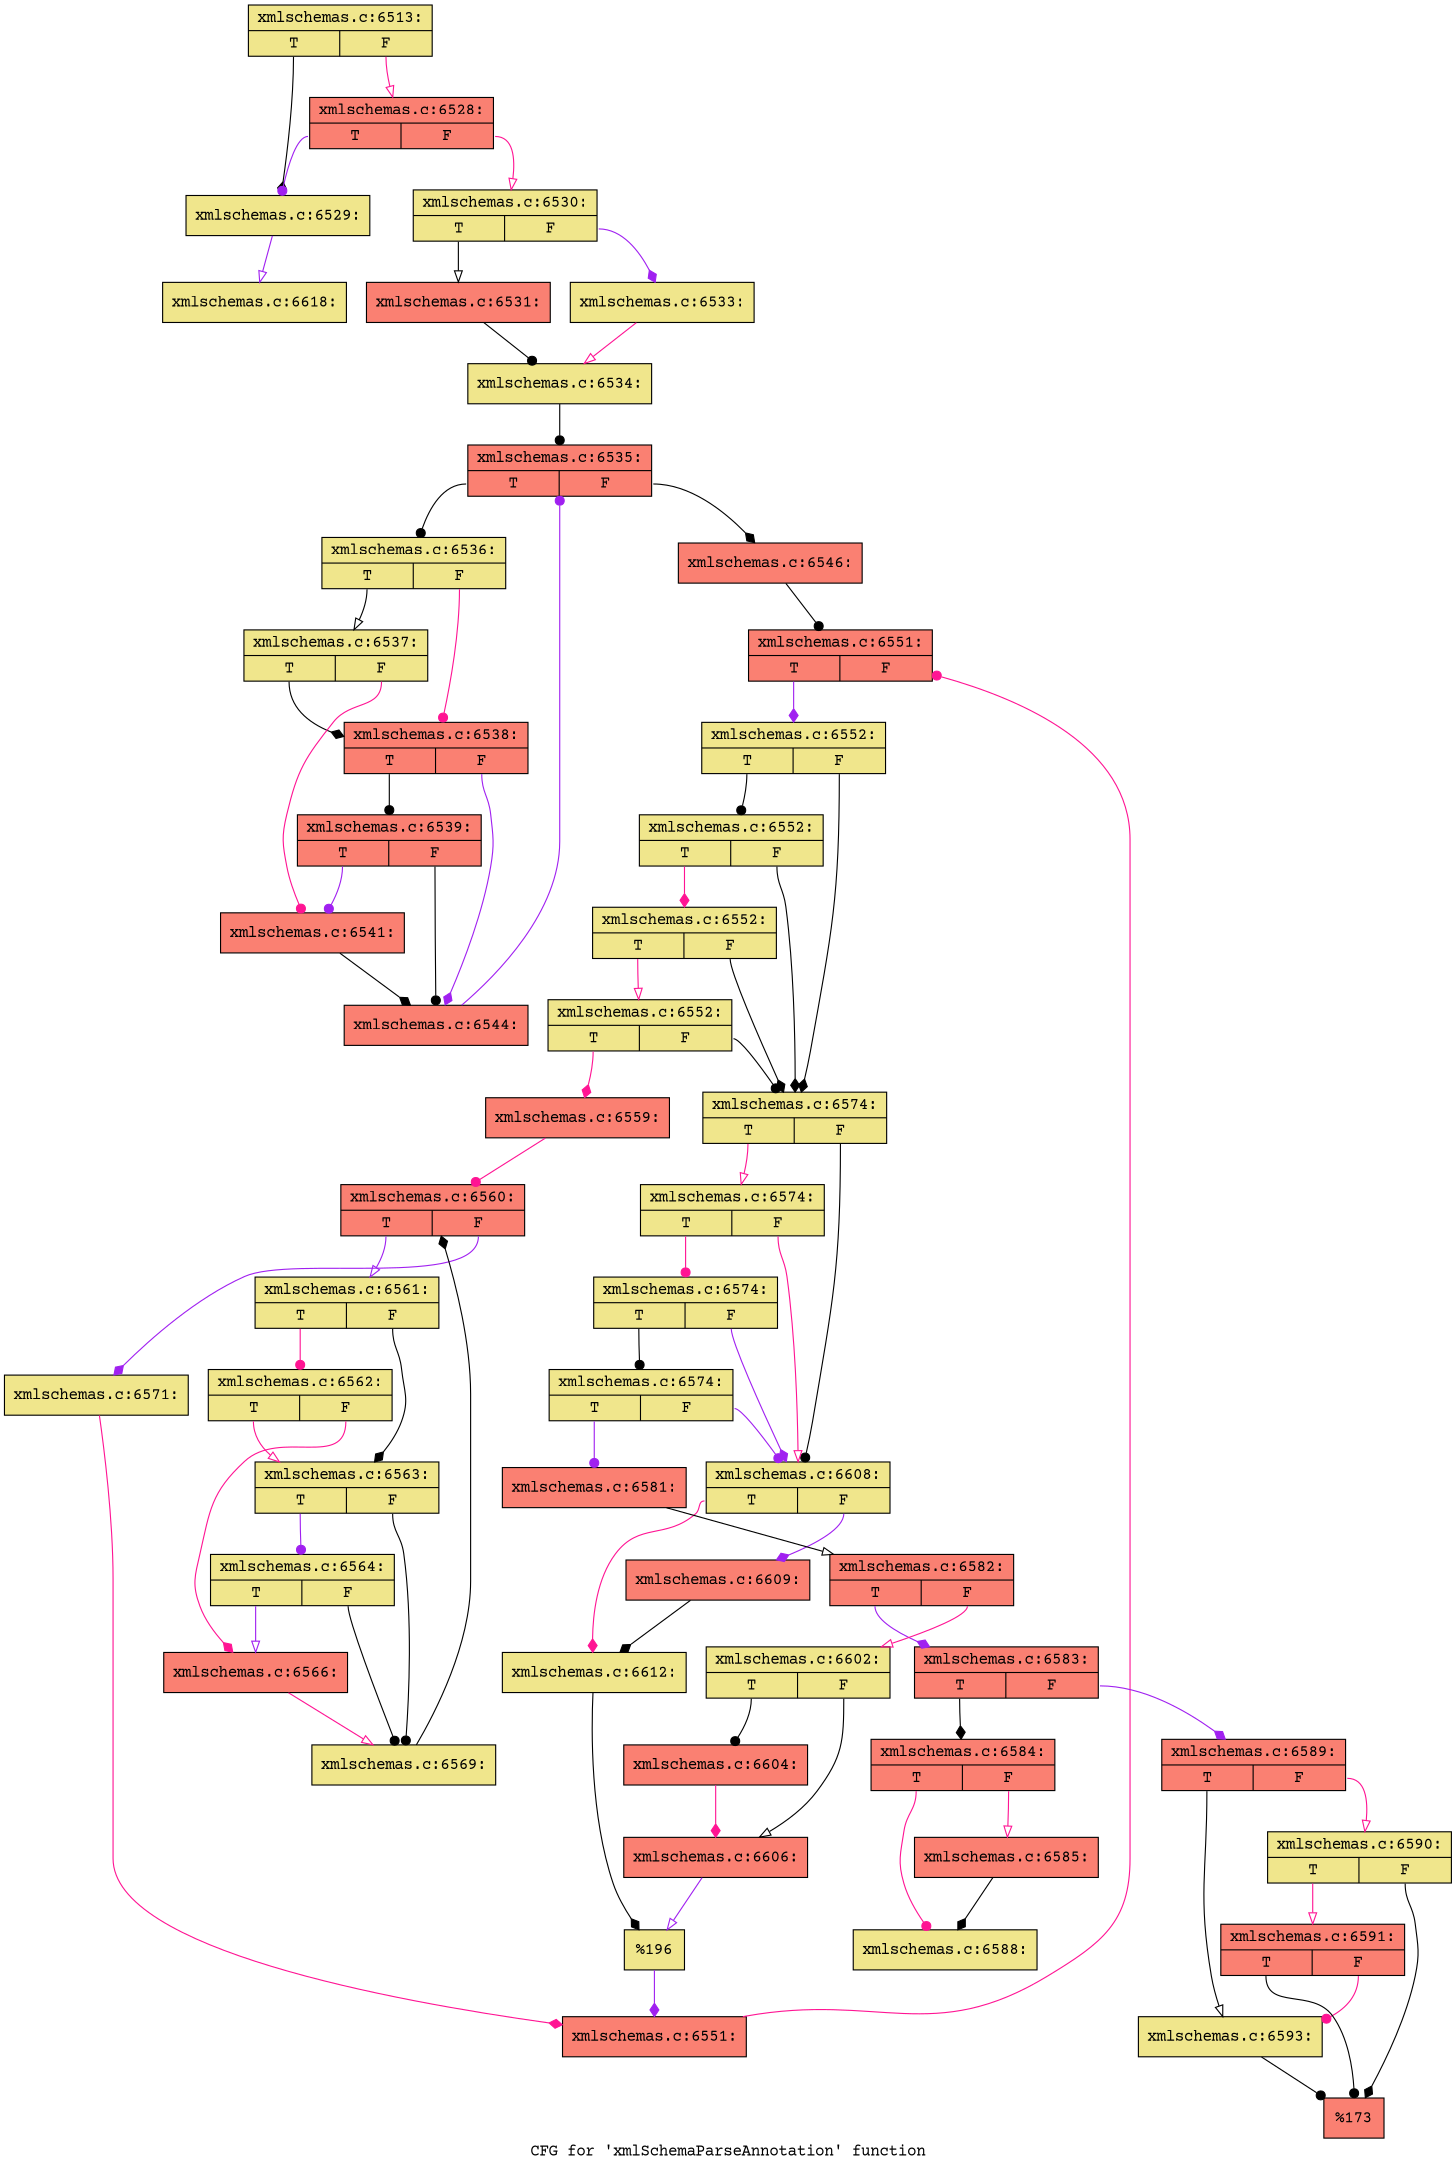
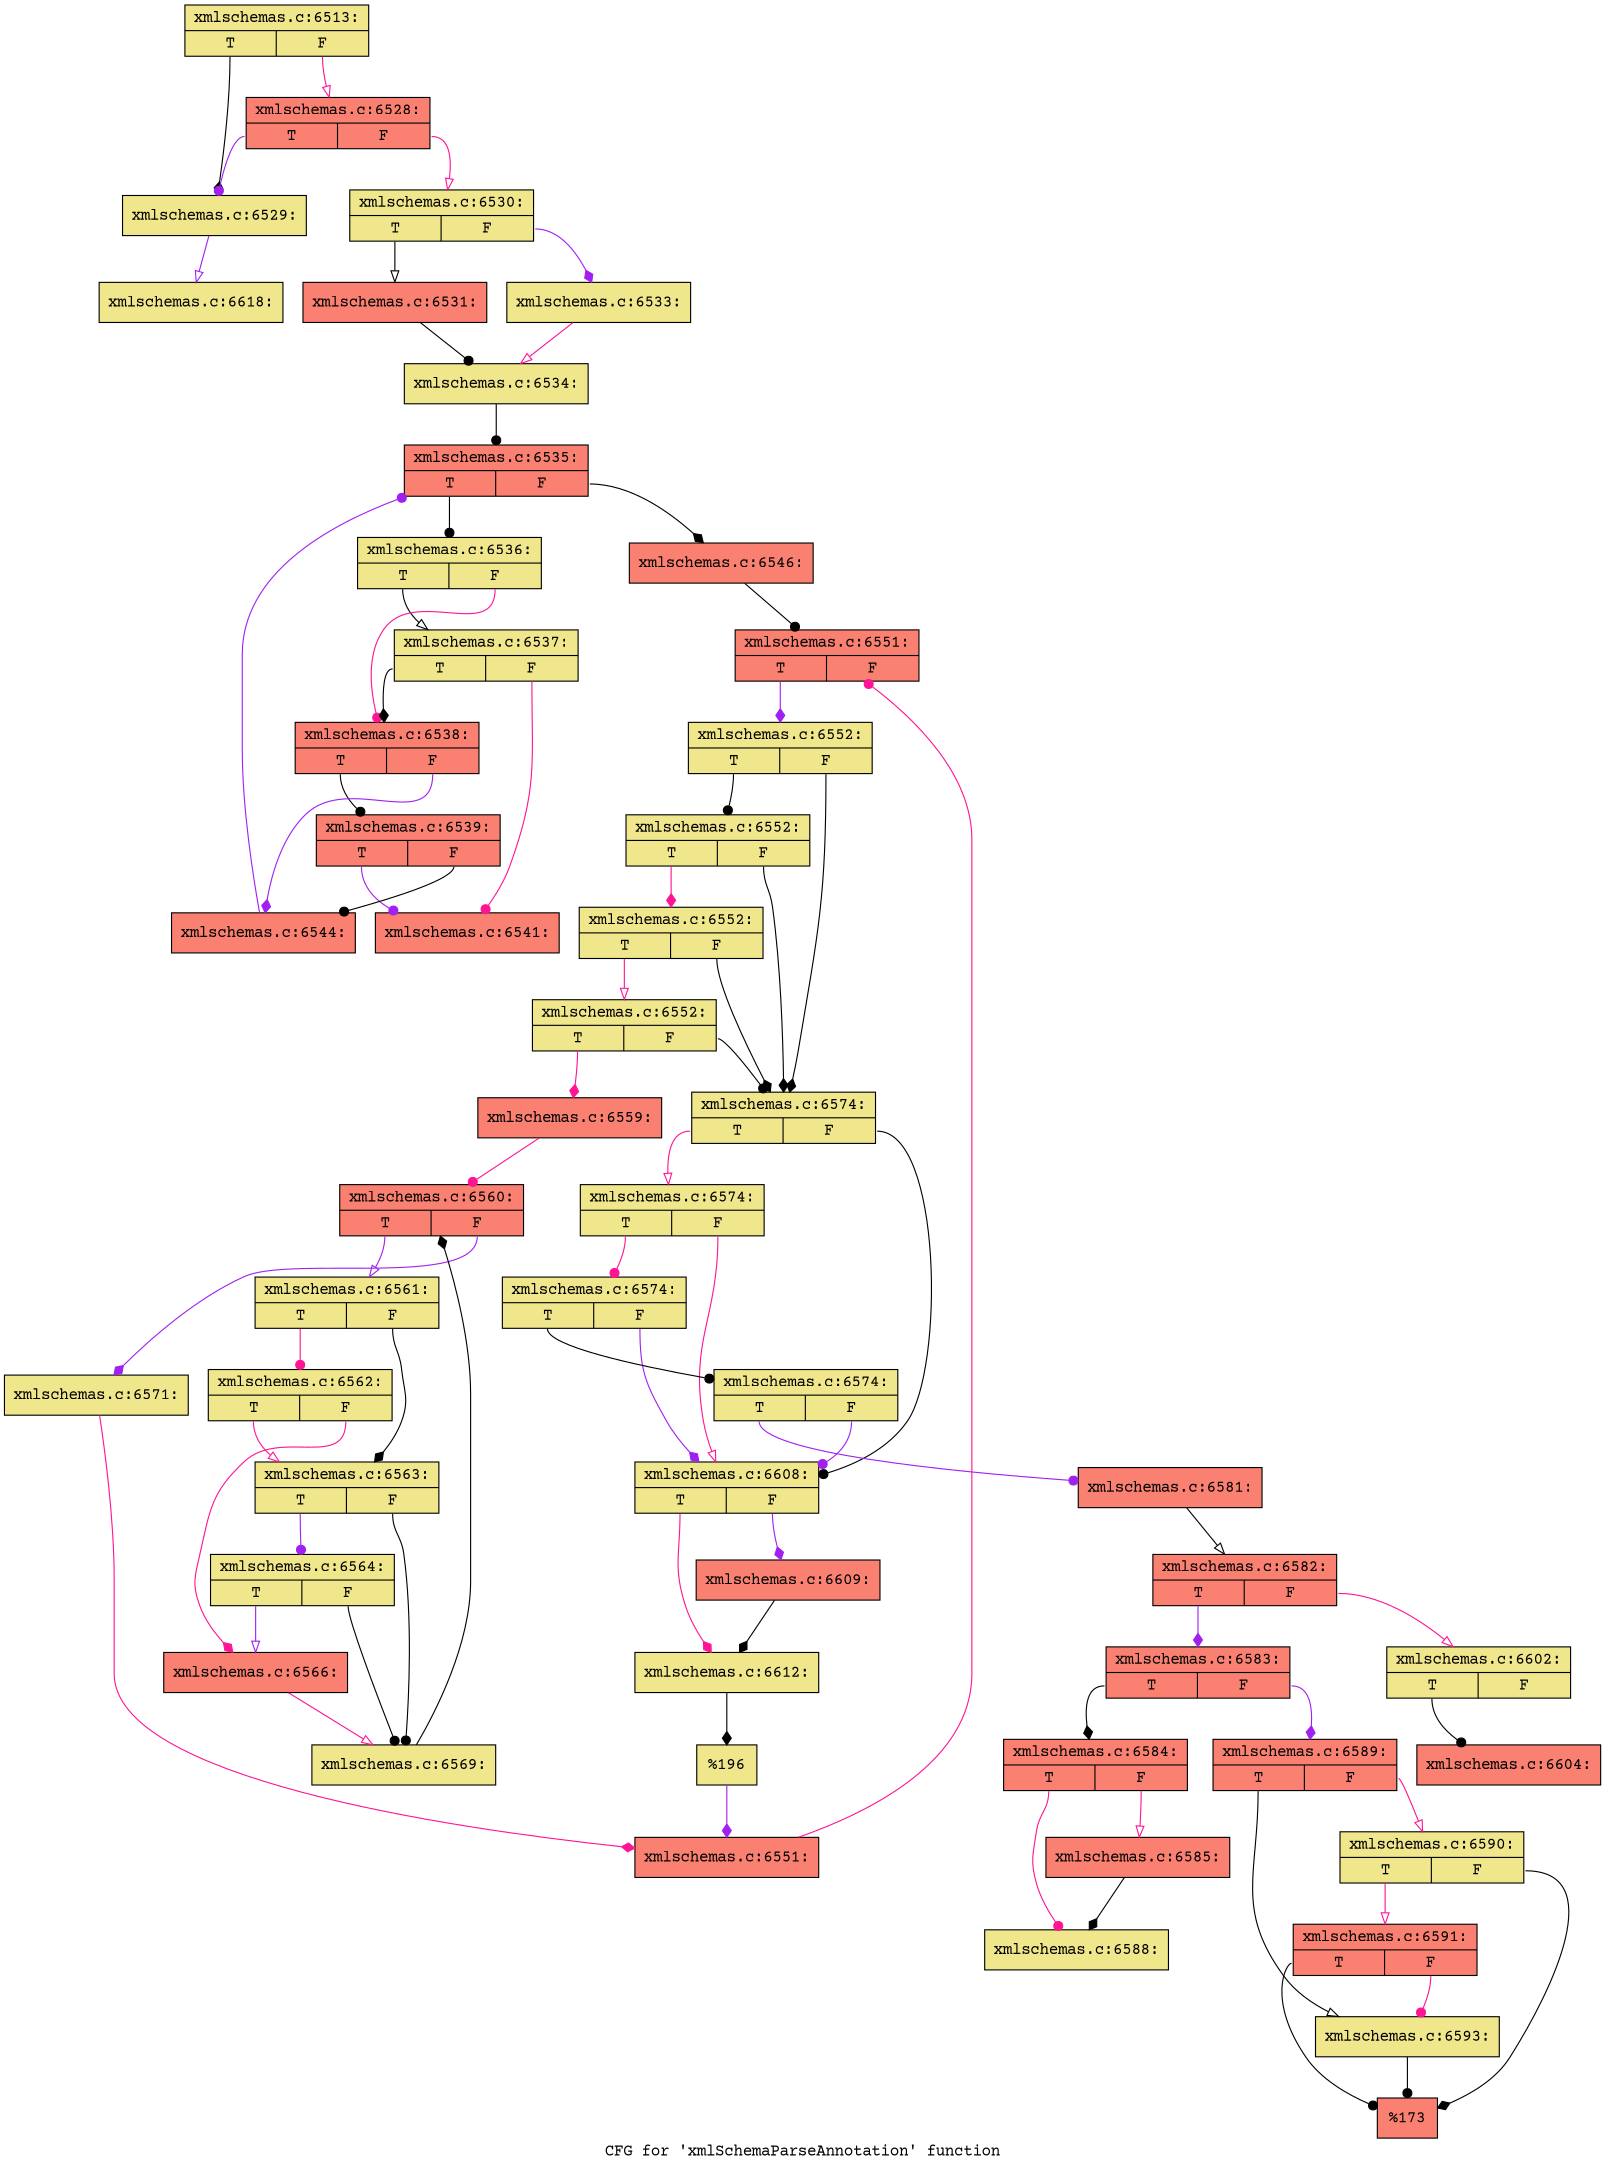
edge "xmlschemas.c:6541:" -> "xmlschemas.c:6544:": removed
node "xmlschemas.c:6606:": removed
